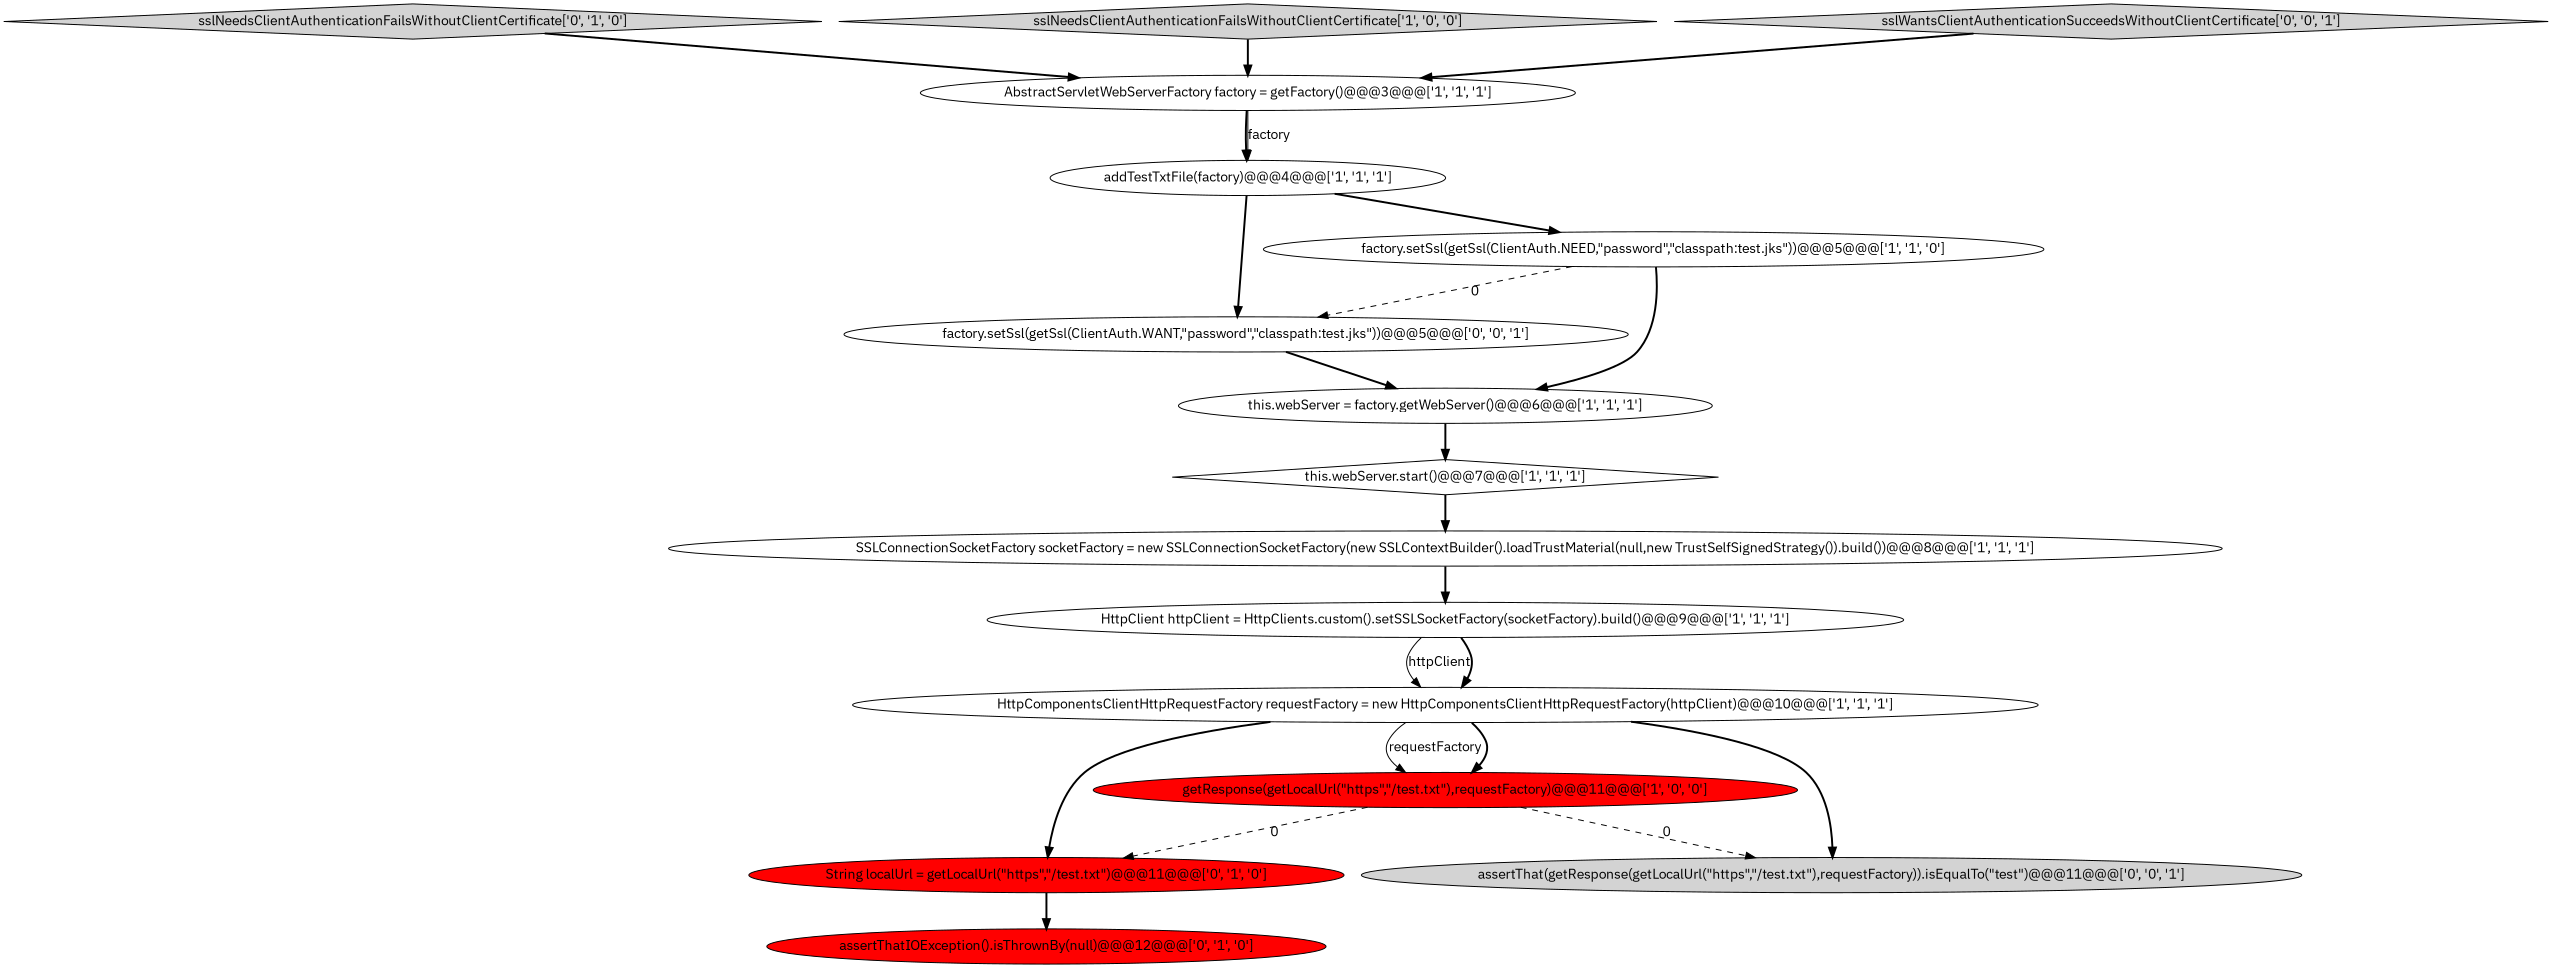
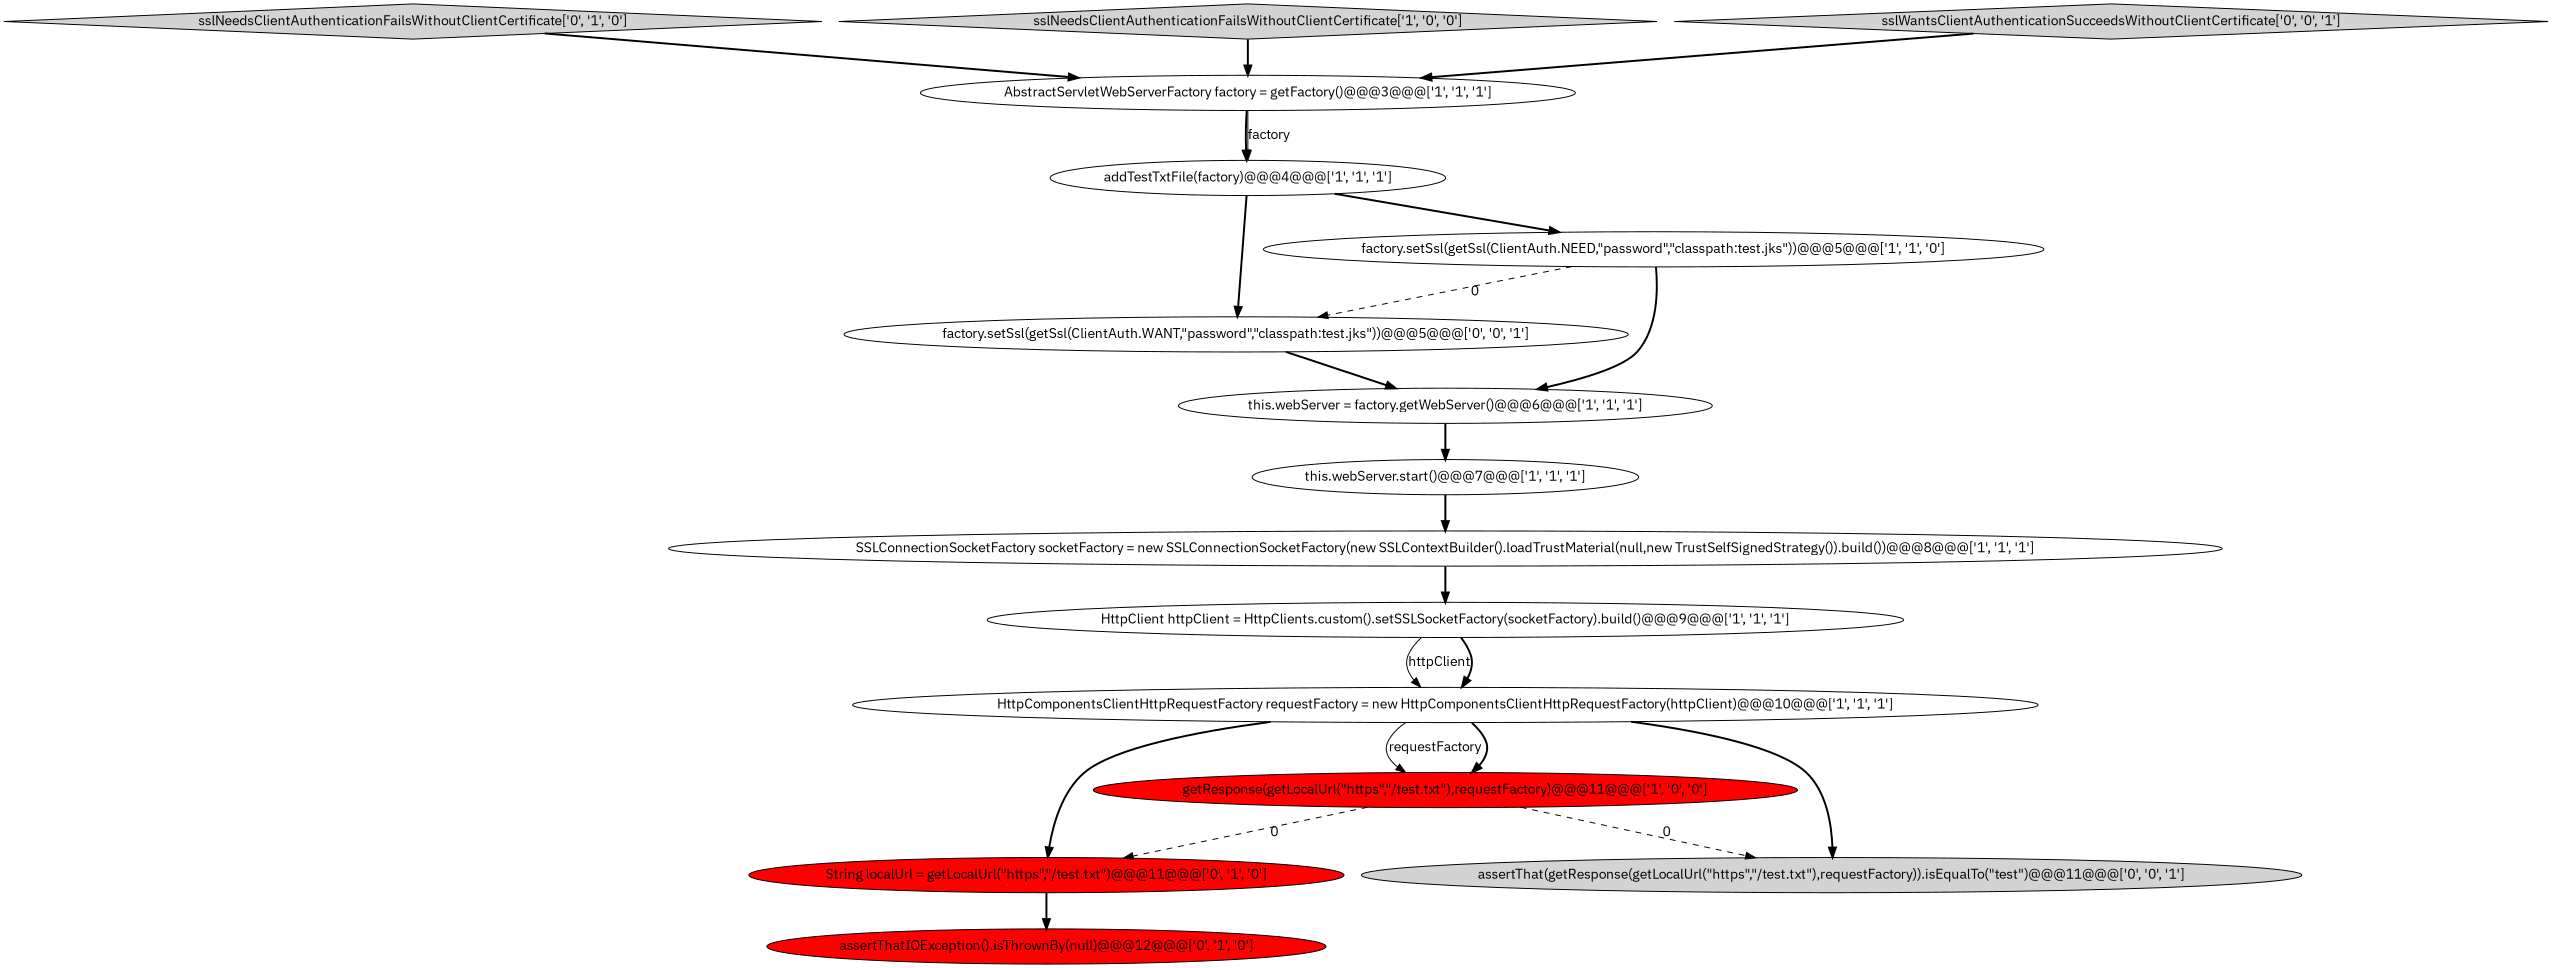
node "this.webServer.start()@@@7@@@['1', '1', '1']": shape diamond -> ellipse
